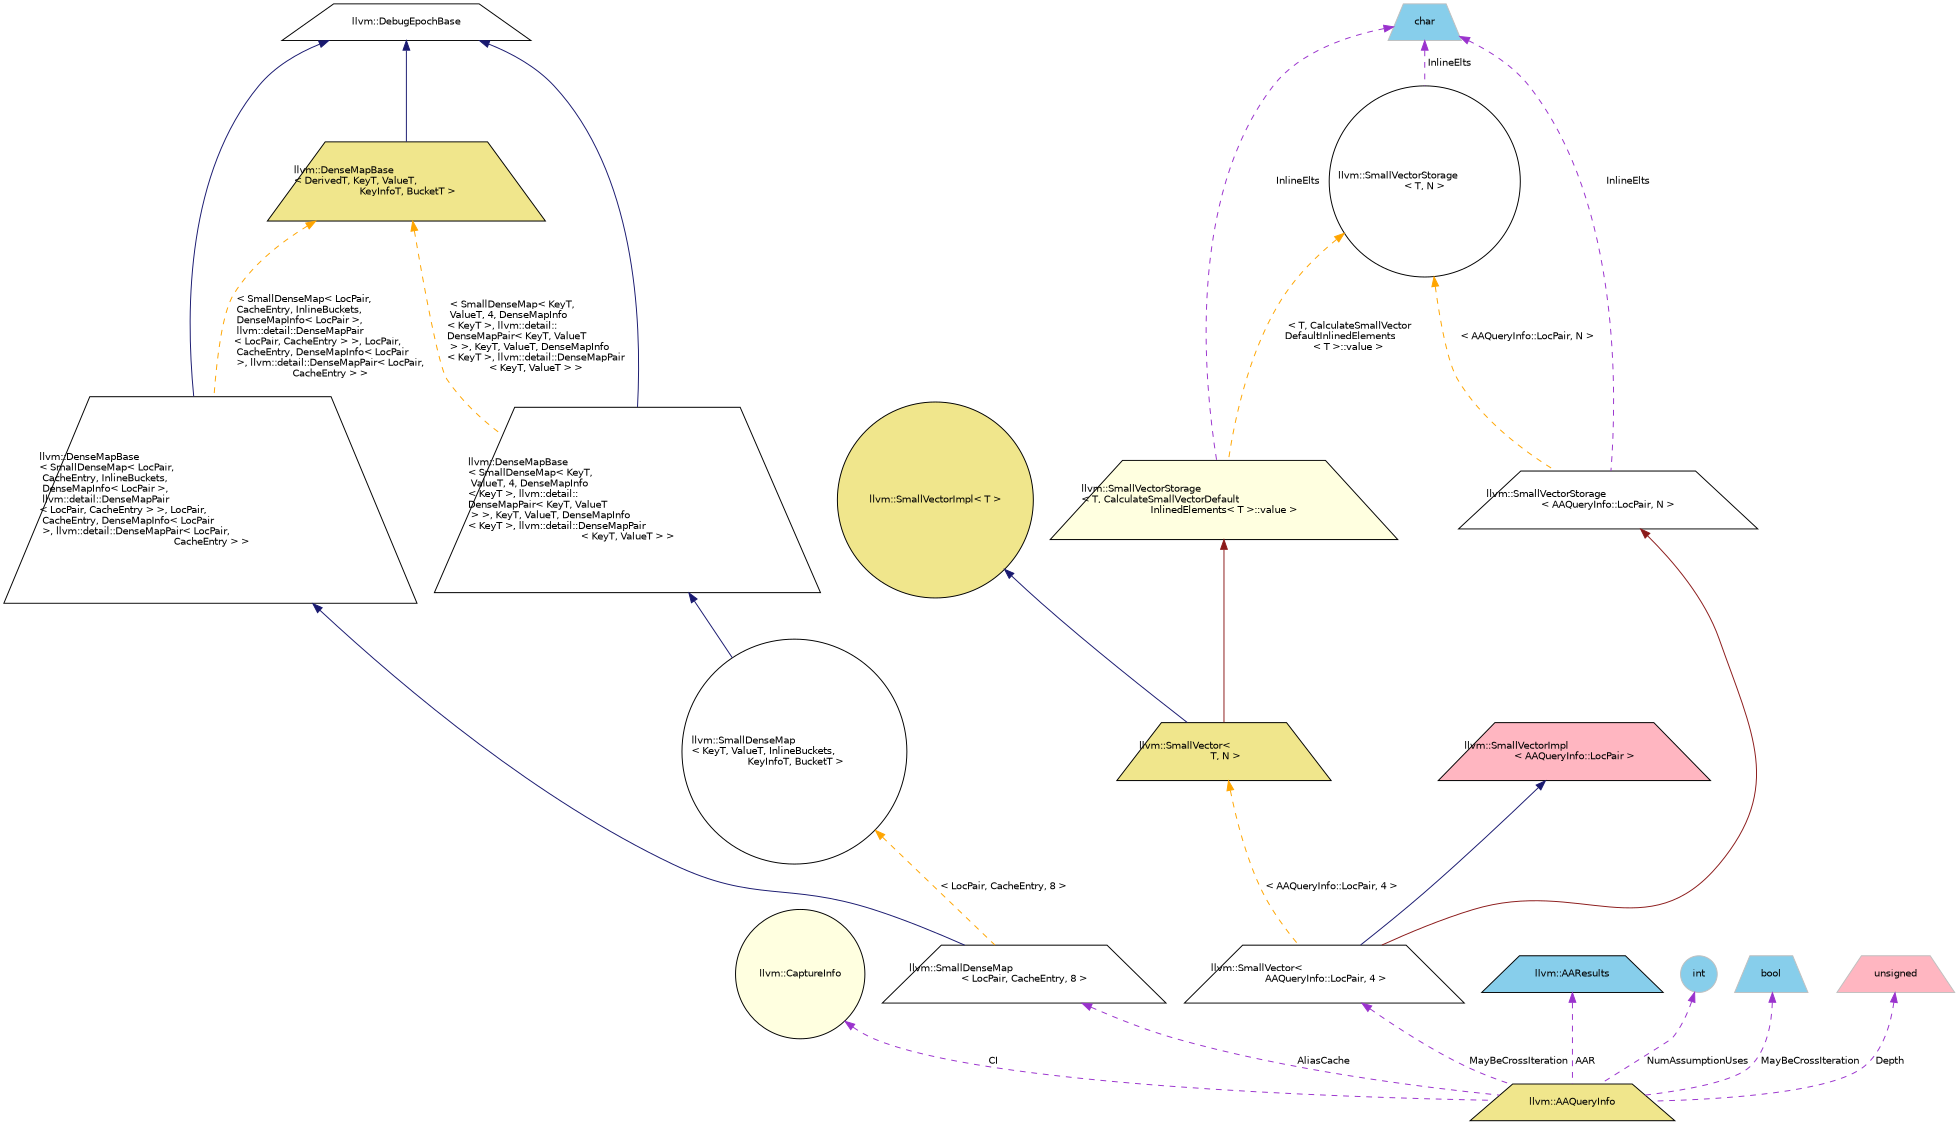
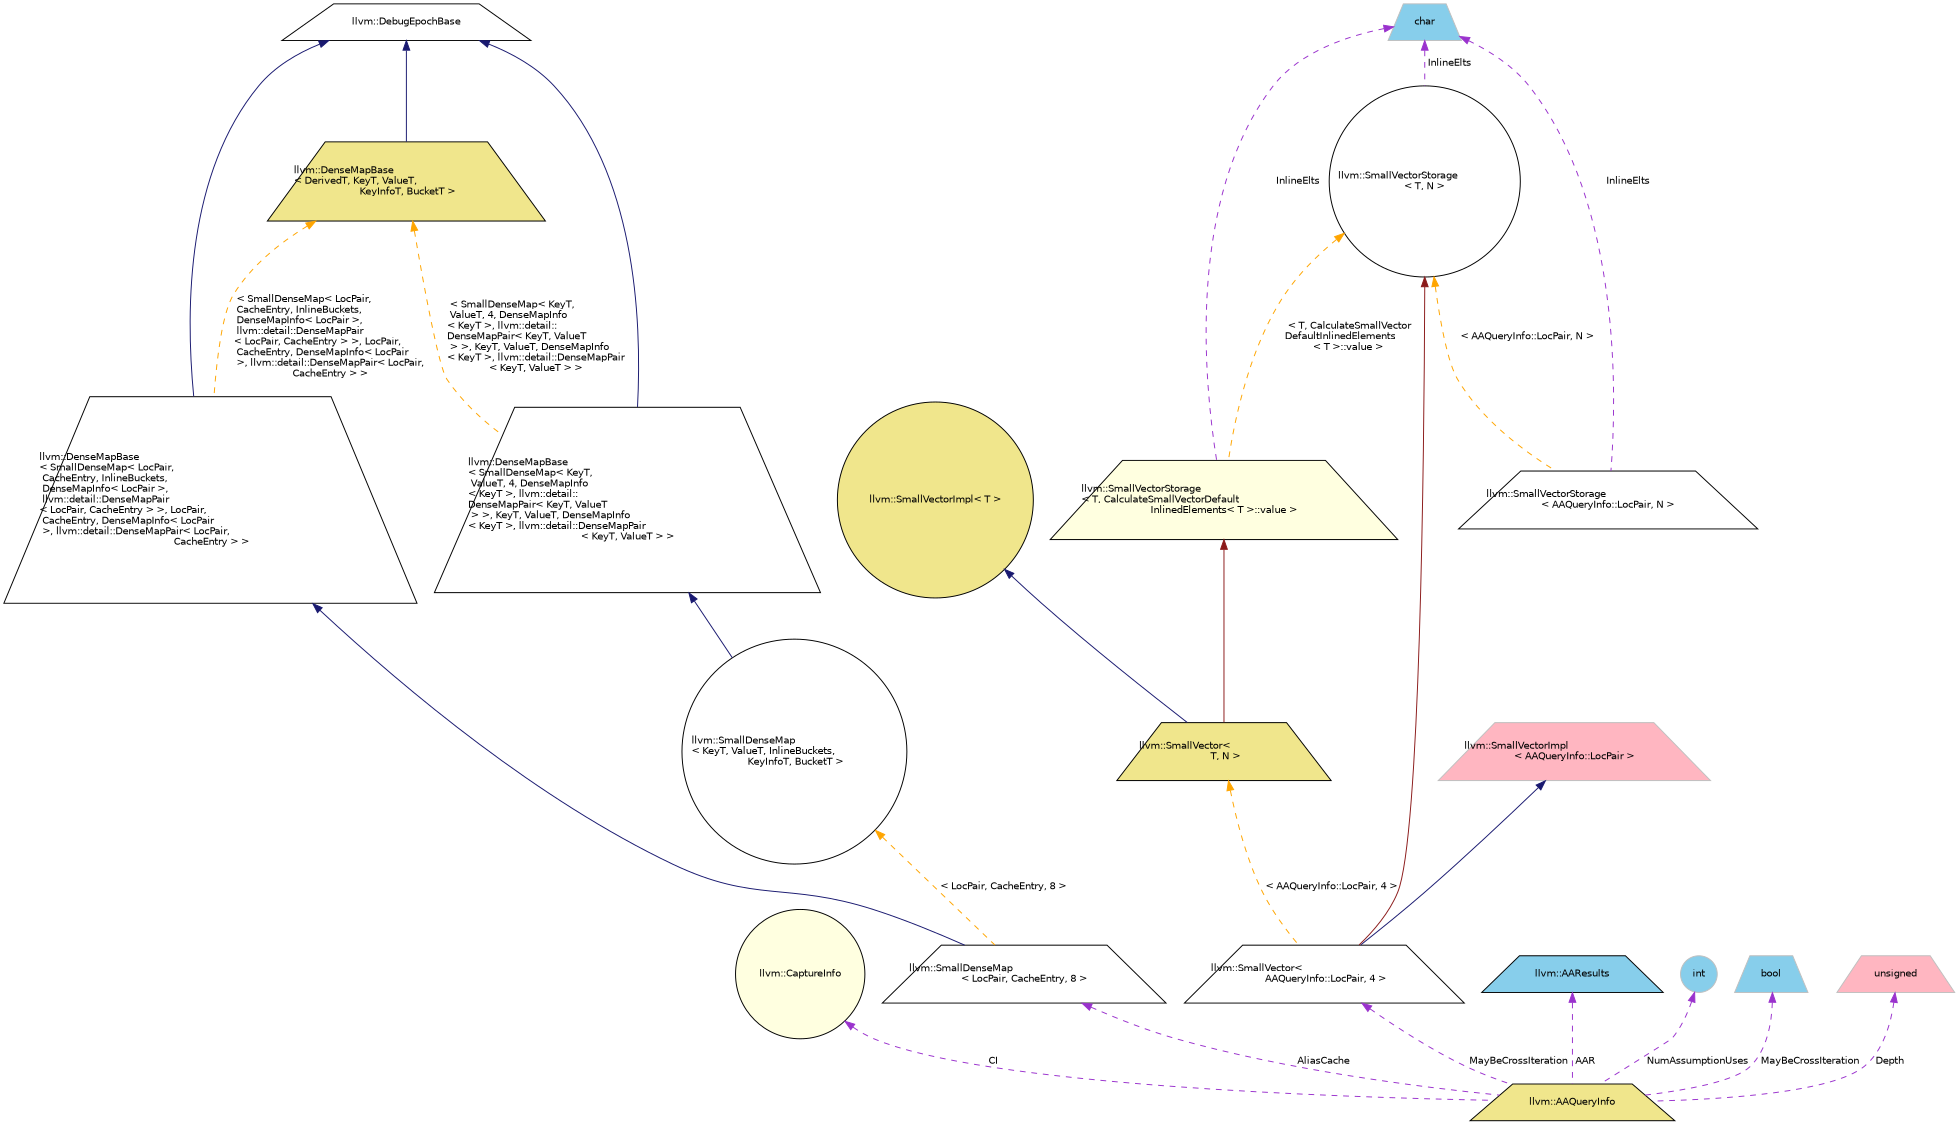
node "llvm::SmallVectorImpl < AAQueryInfo::LocPair >": color black -> grey75
edge "llvm::SmallVector< AAQueryInfo::LocPair, 4 >" -> "llvm::SmallVectorStorage < AAQueryInfo::LocPair, N >": now "llvm::SmallVector< AAQueryInfo::LocPair, 4 >" -> "llvm::SmallVectorStorage < T, N >"
